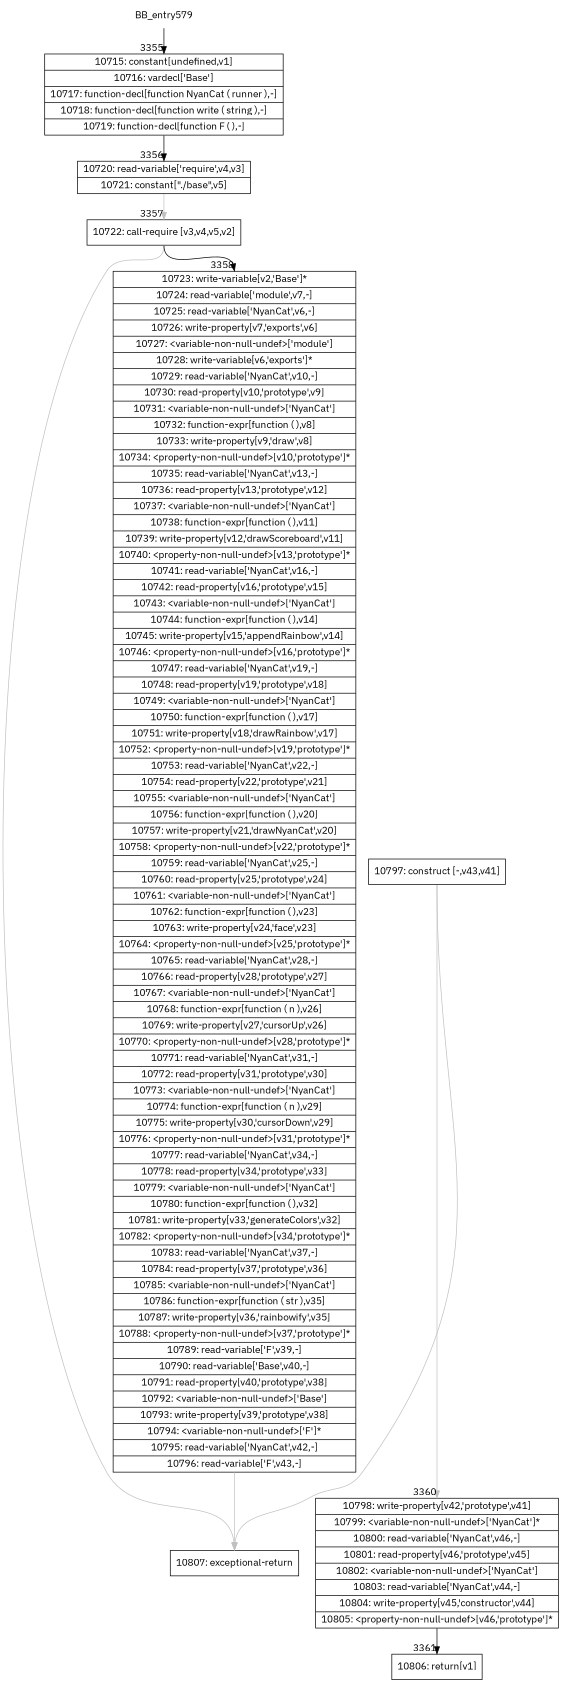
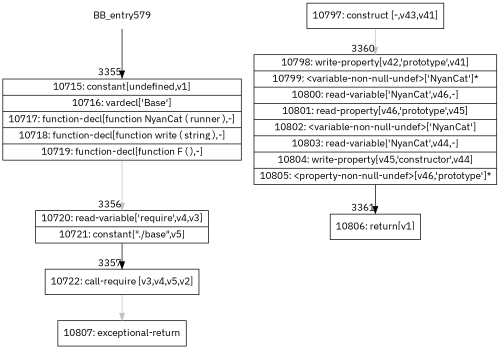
edge "10715: constant[undefined,v1]" -> "10720: read-variable['require',v4,v3]": color black -> gray
edge "10720: read-variable['require',v4,v3]" -> "10722: call-require [v3,v4,v5,v2]": color gray -> black
node "10723: write-variable[v2,'Base']*": removed
edge "10797: construct [-,v43,v41]" -> "10807: exceptional-return": removed
